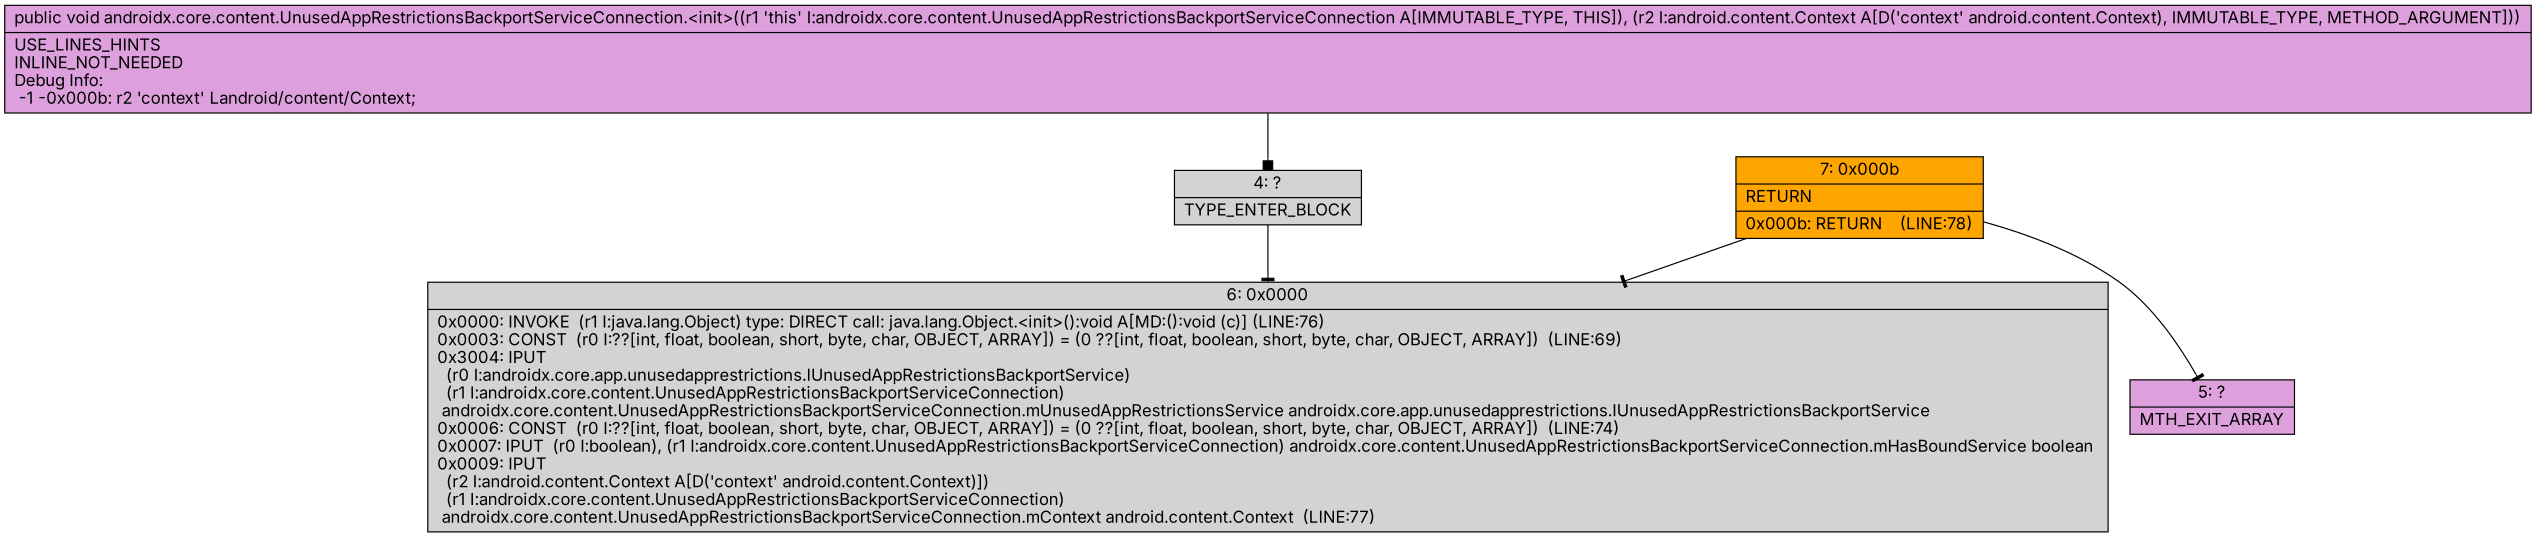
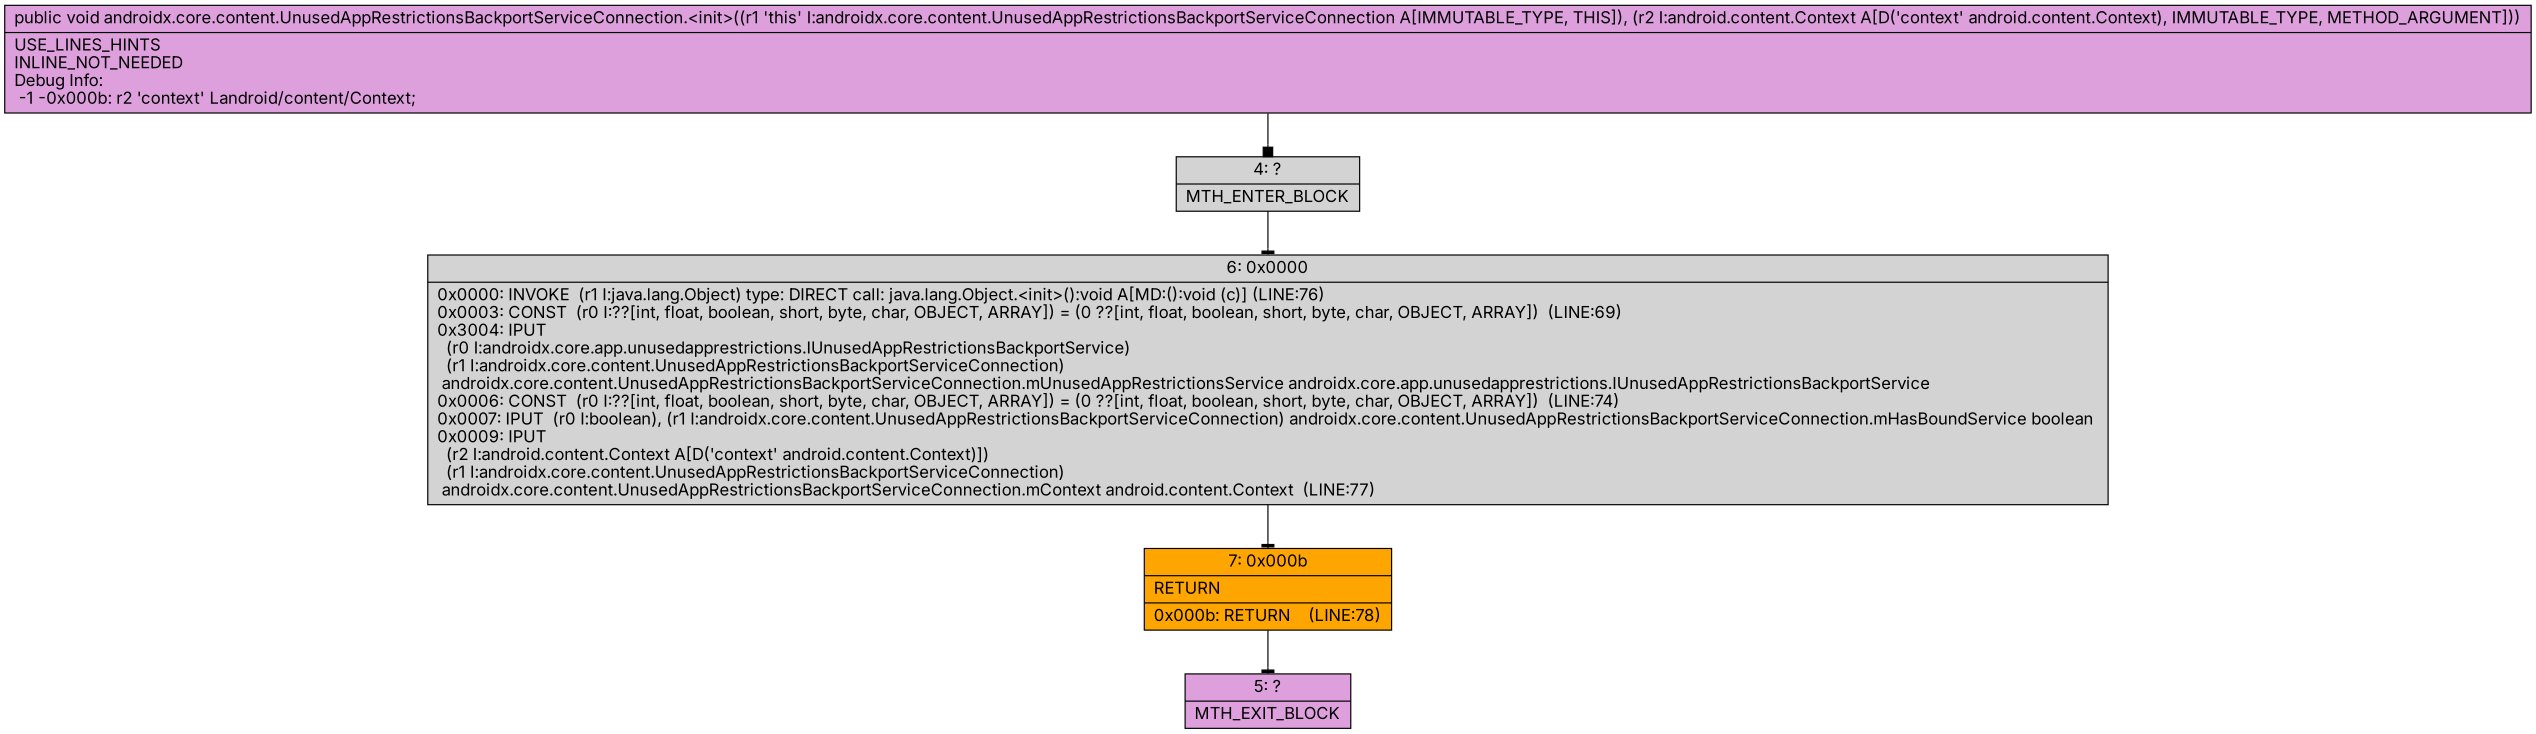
node "4: ?": text "TYPE_ENTER_BLOCK" -> "MTH_ENTER_BLOCK"
edge "7: 0x000b" -> "6: 0x0000": reversed
node "5: ?": text "MTH_EXIT_ARRAY" -> "MTH_EXIT_BLOCK"
